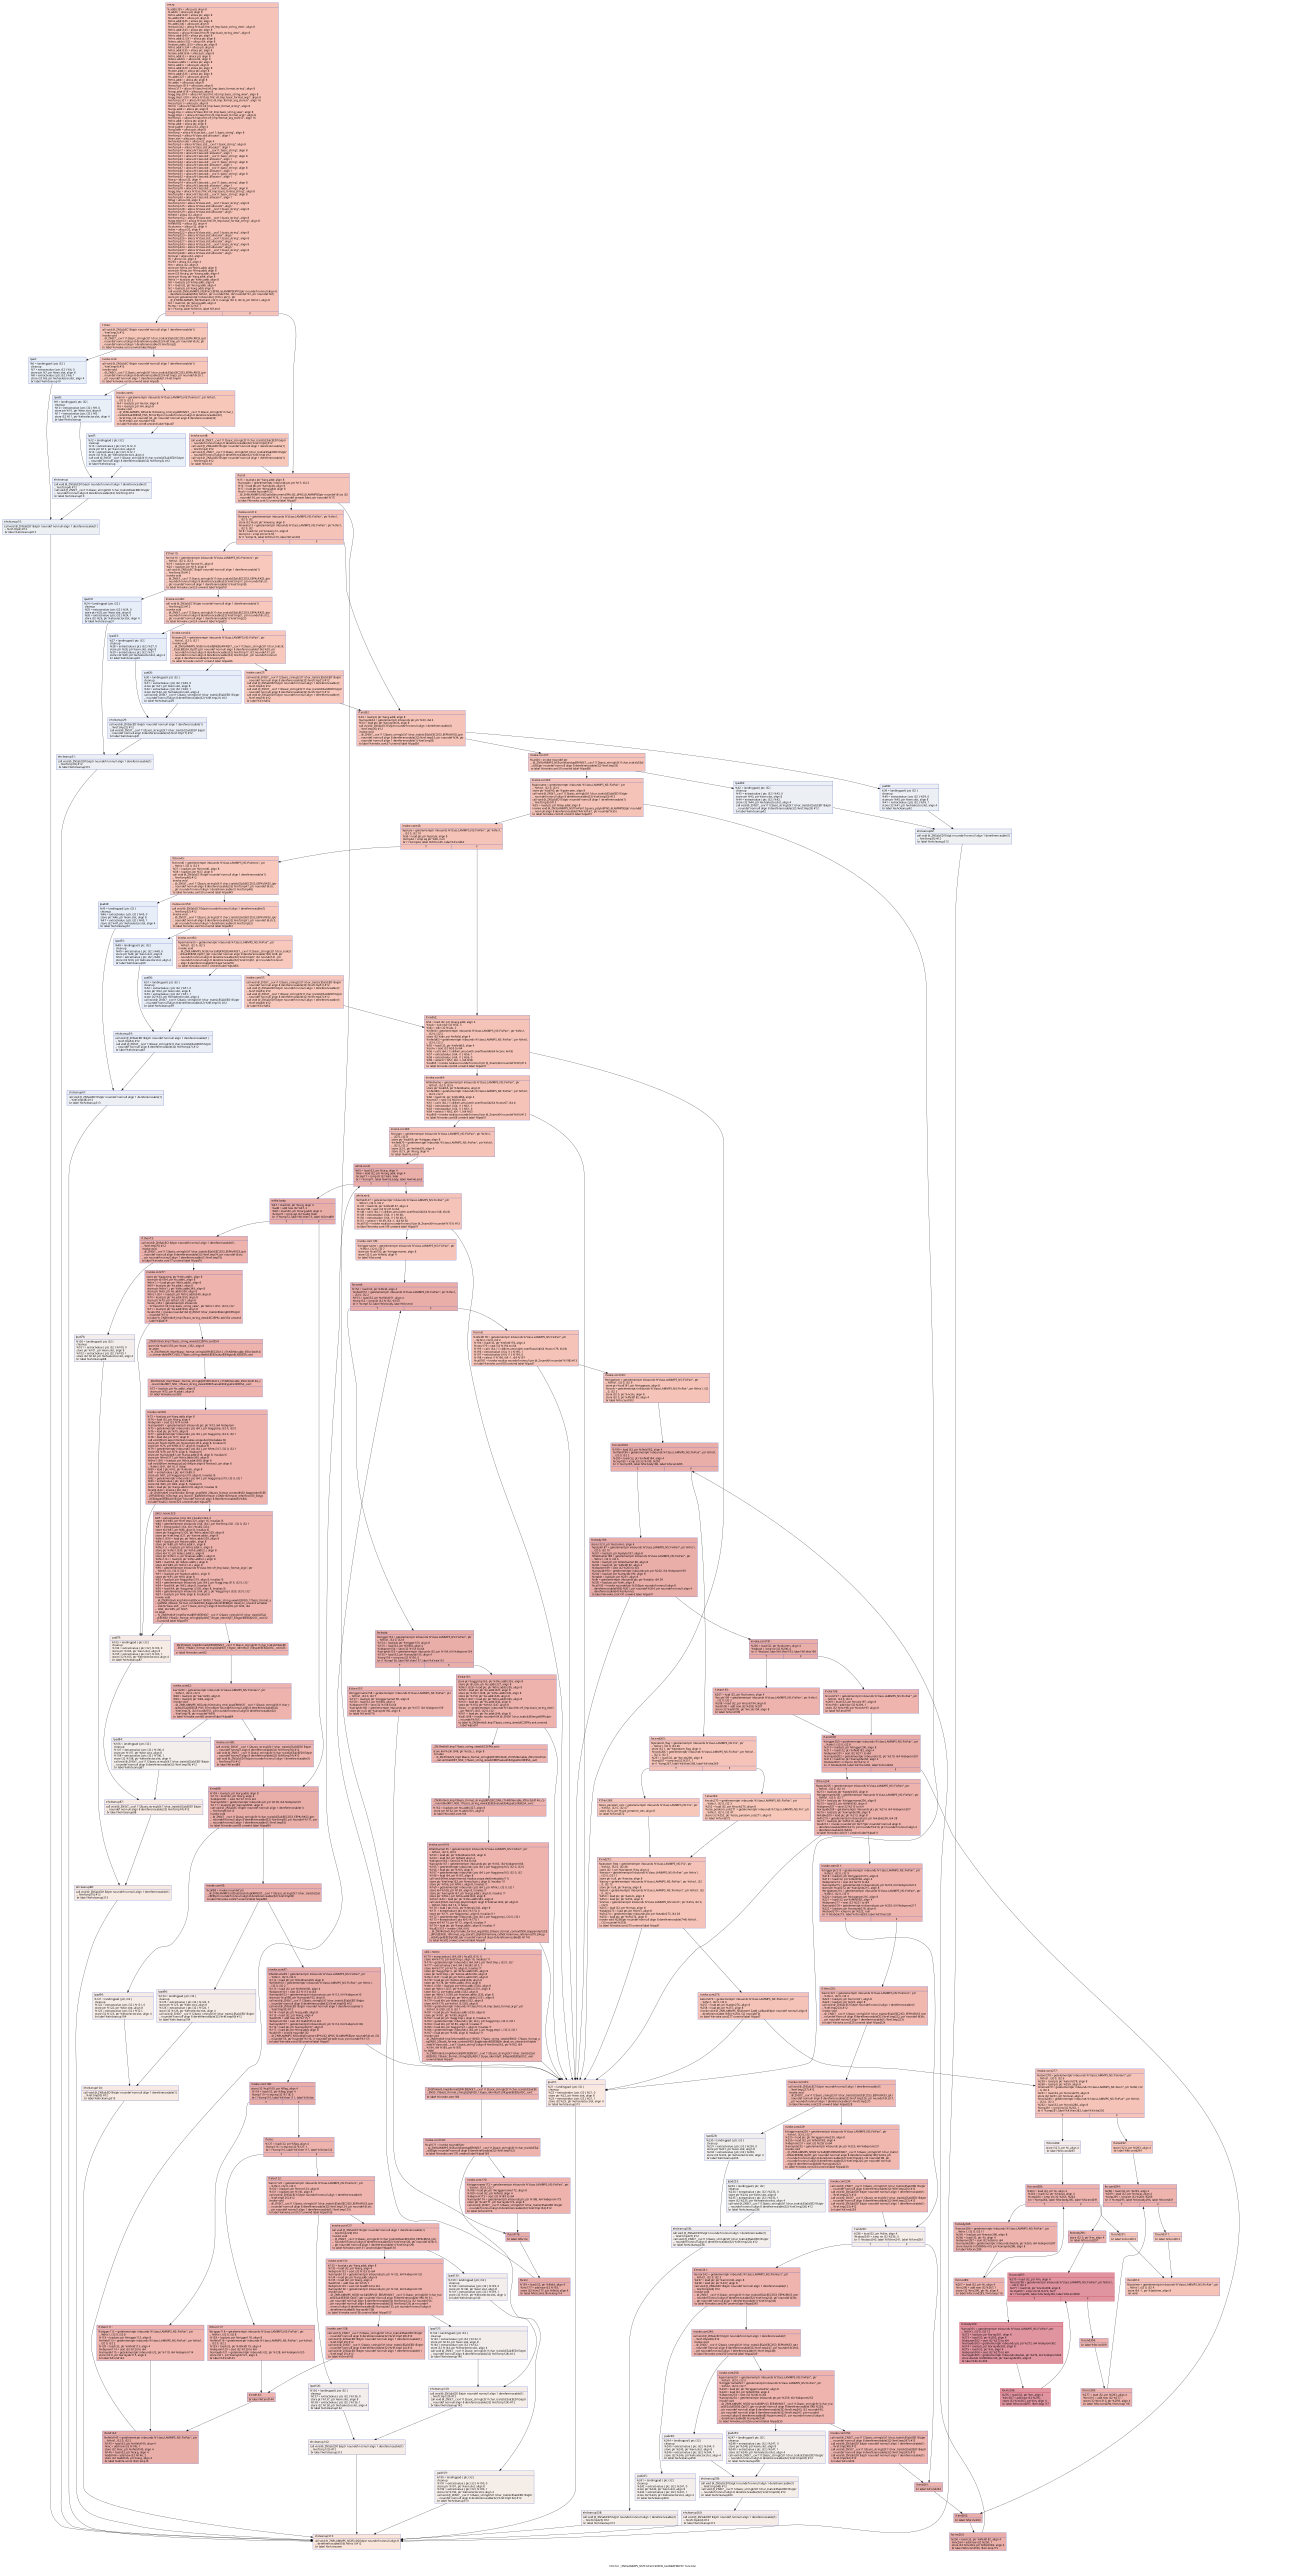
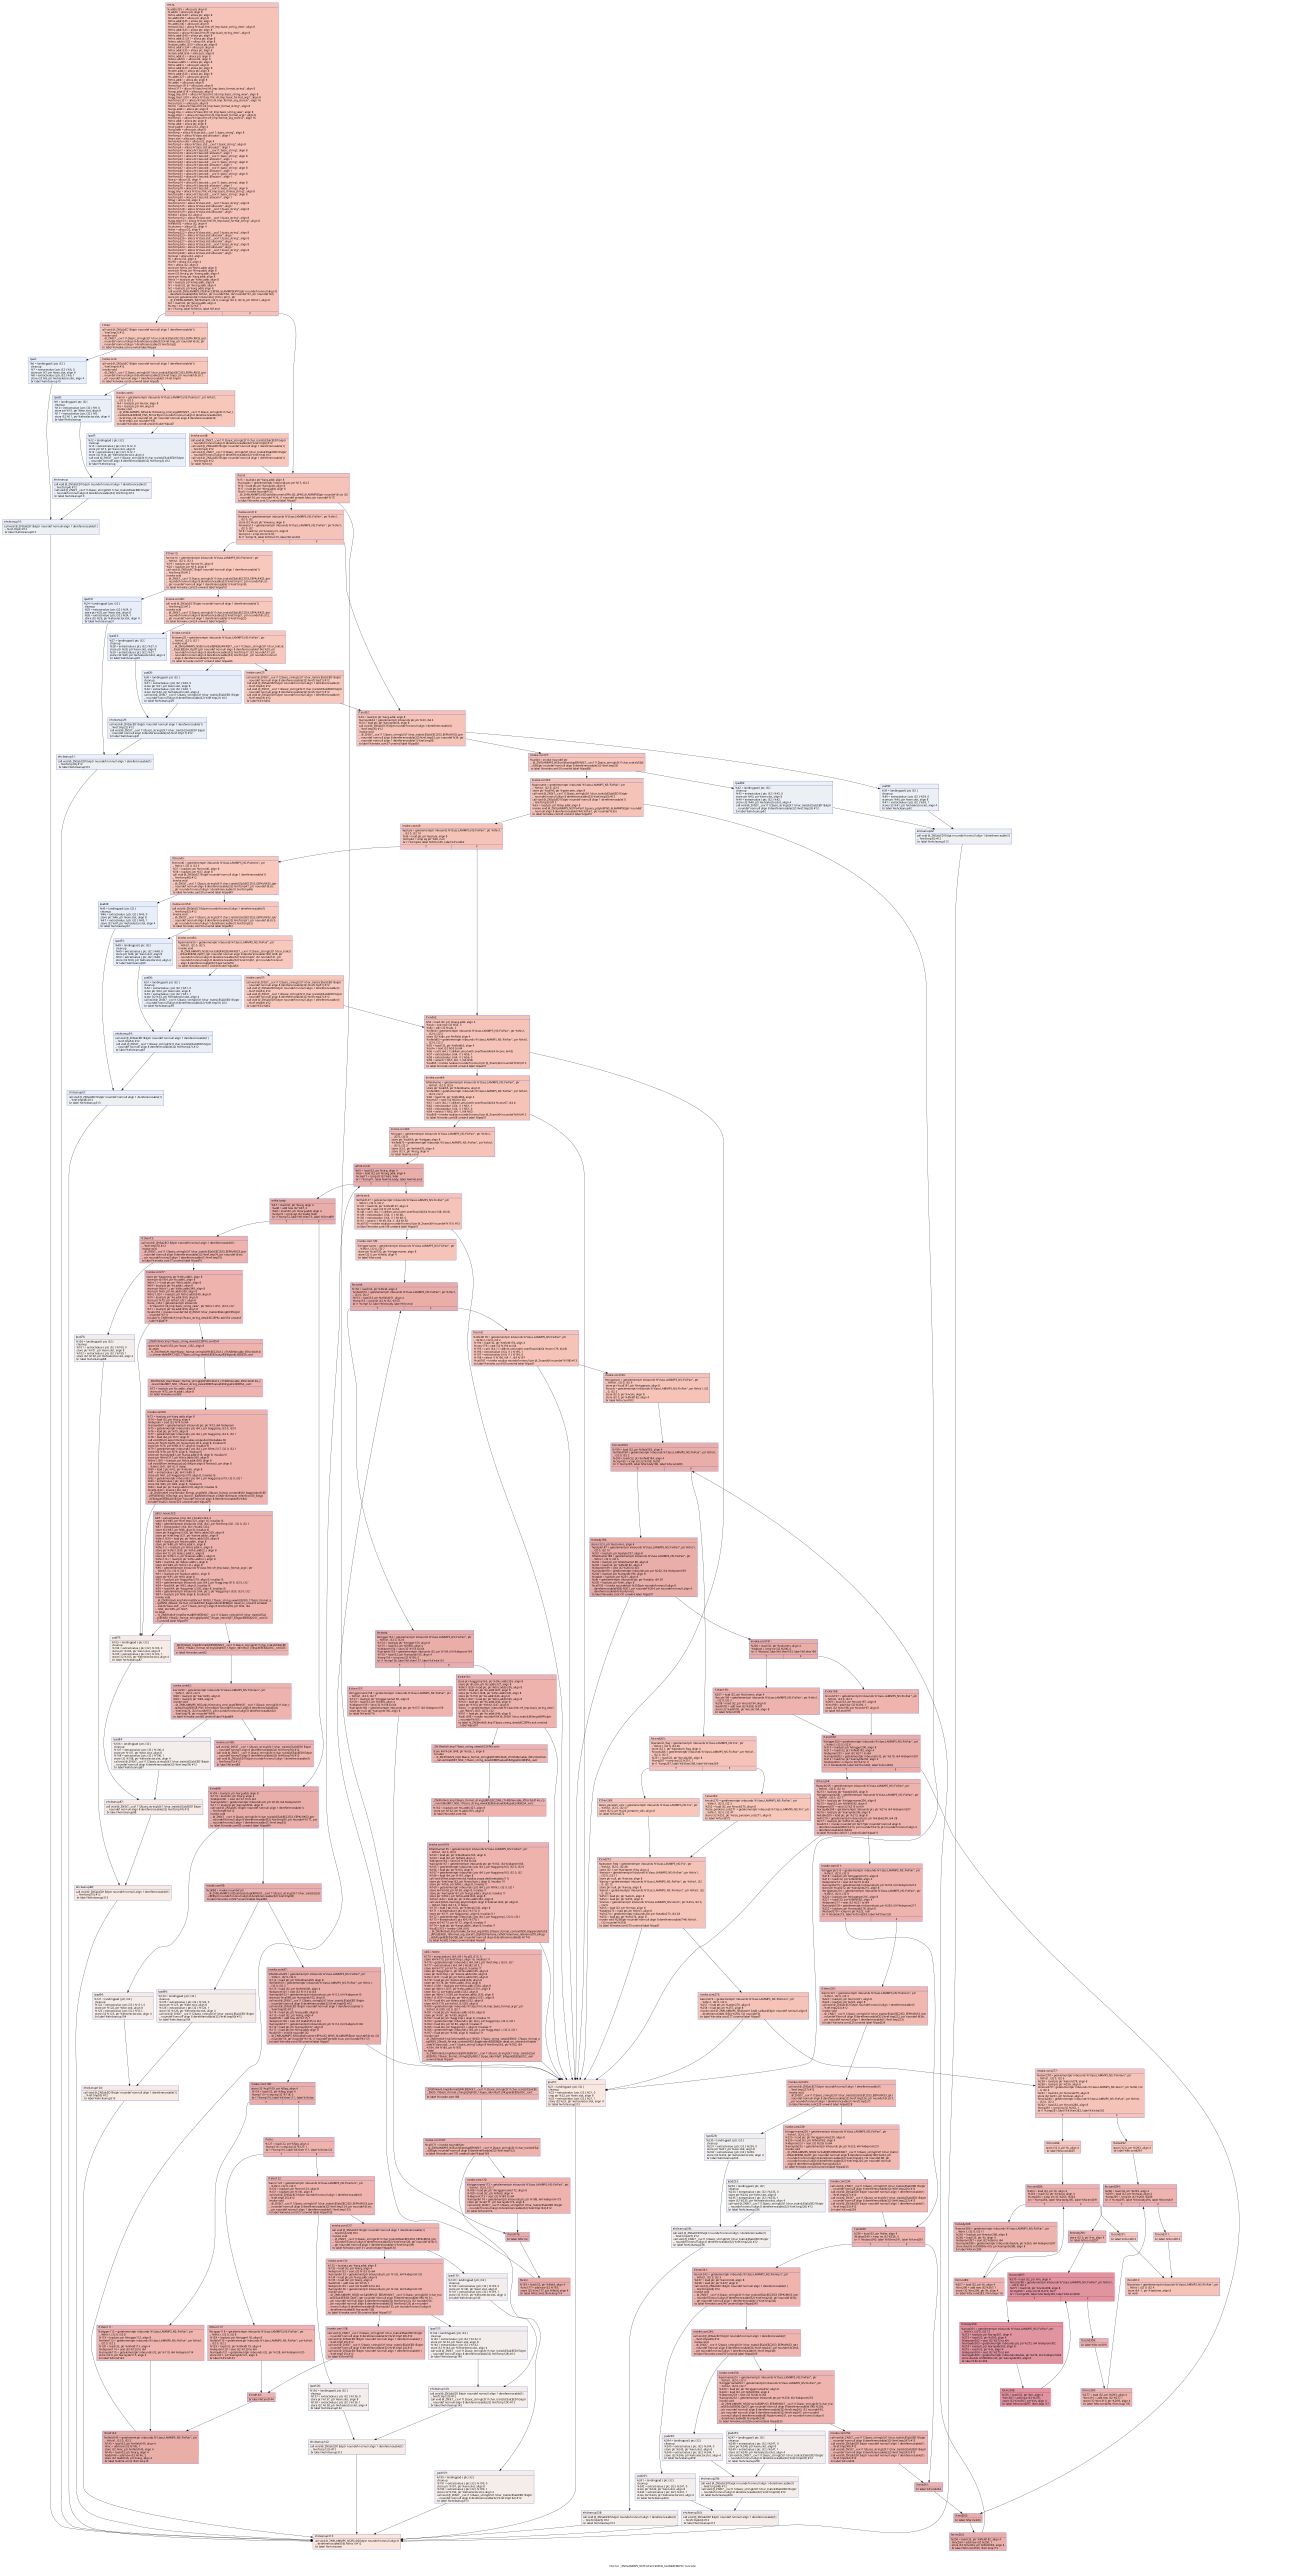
node "lpad11:": text "store ptr %22, ptr %exn.slot, align 8" -> "cmp ptr %22, ptr %exn.slot, align 8"
node "if.then282:": fillcolor #ead5c970 -> #ec7f6370
node "if.end239:": fillcolor #e8d6cc70 -> #d6524470
edge "lpad245:" -> "ehcleanup260:": added
